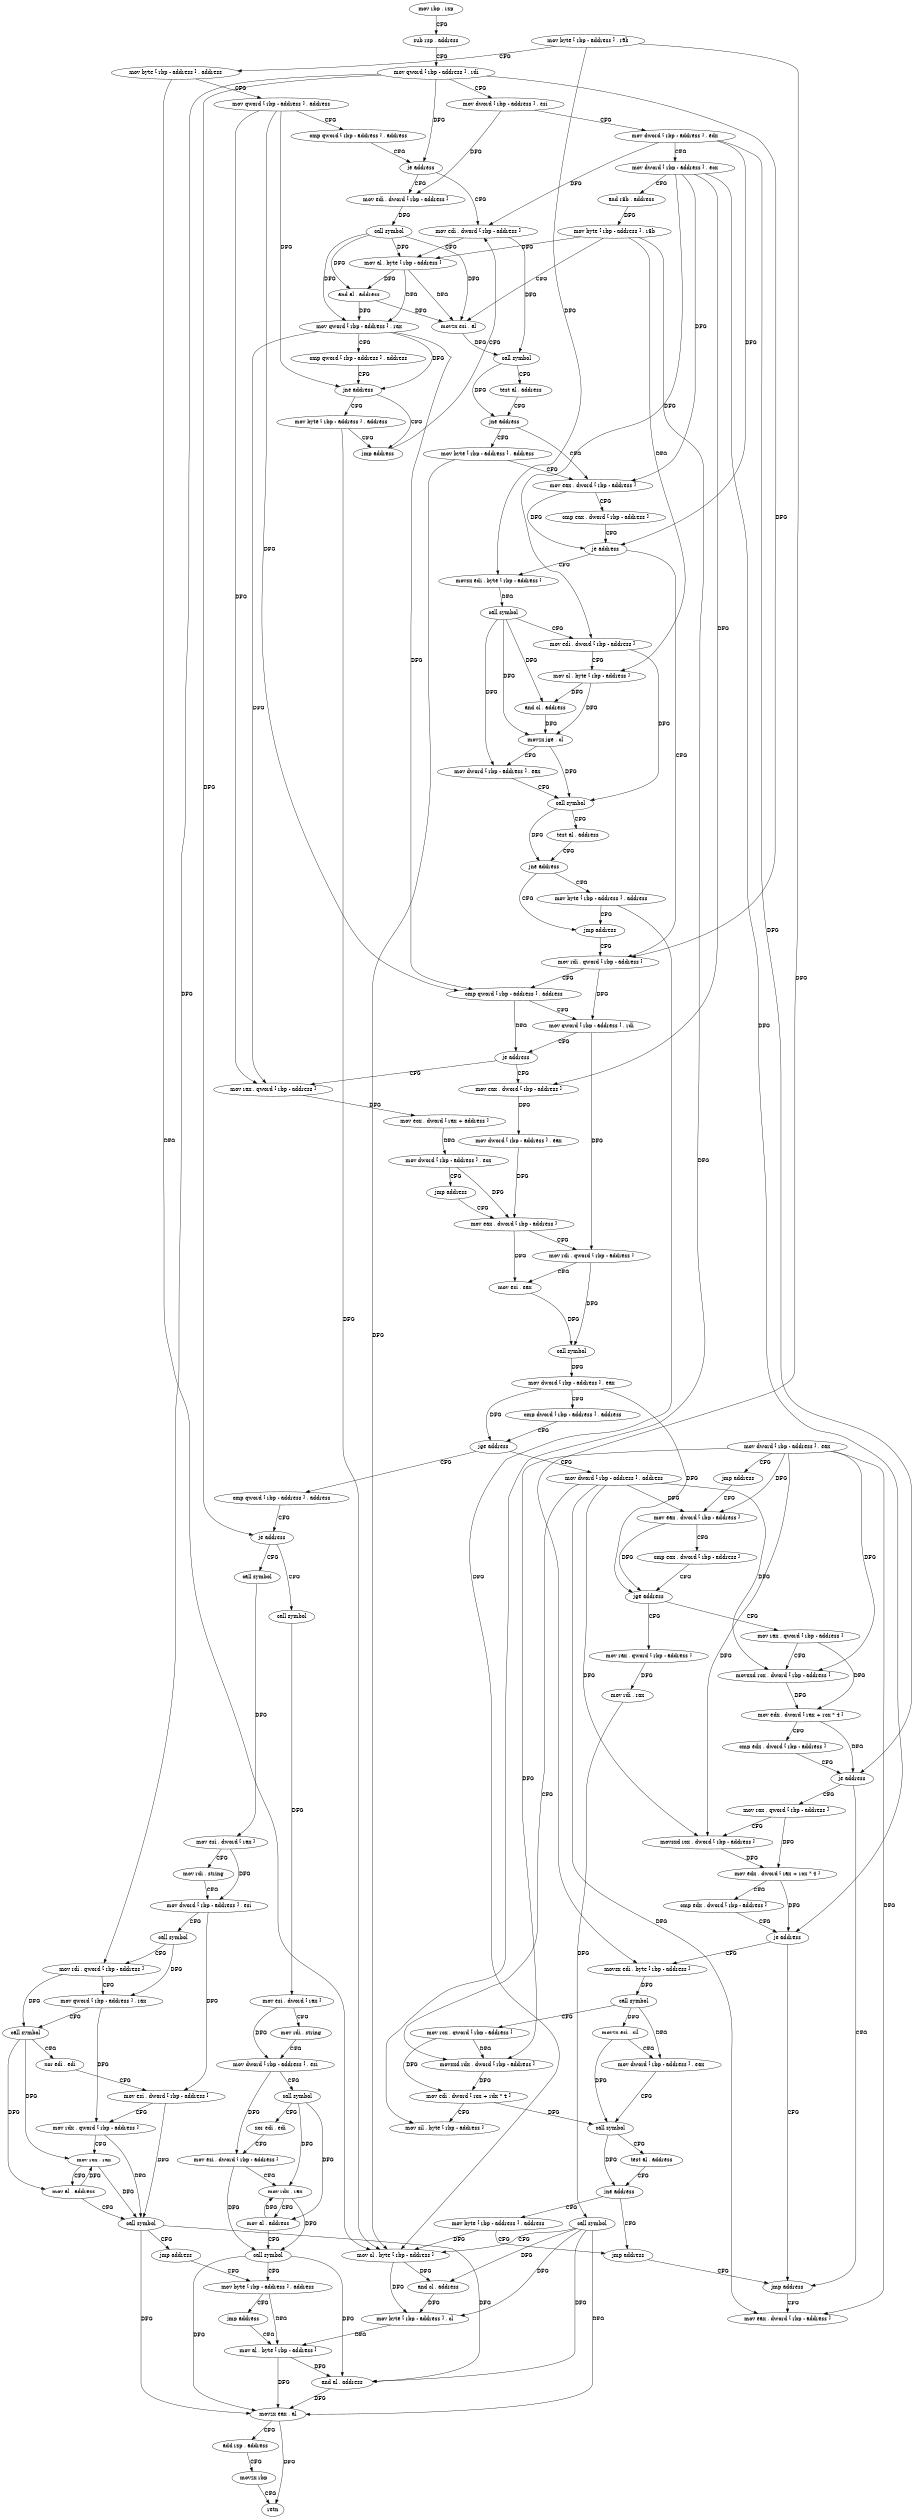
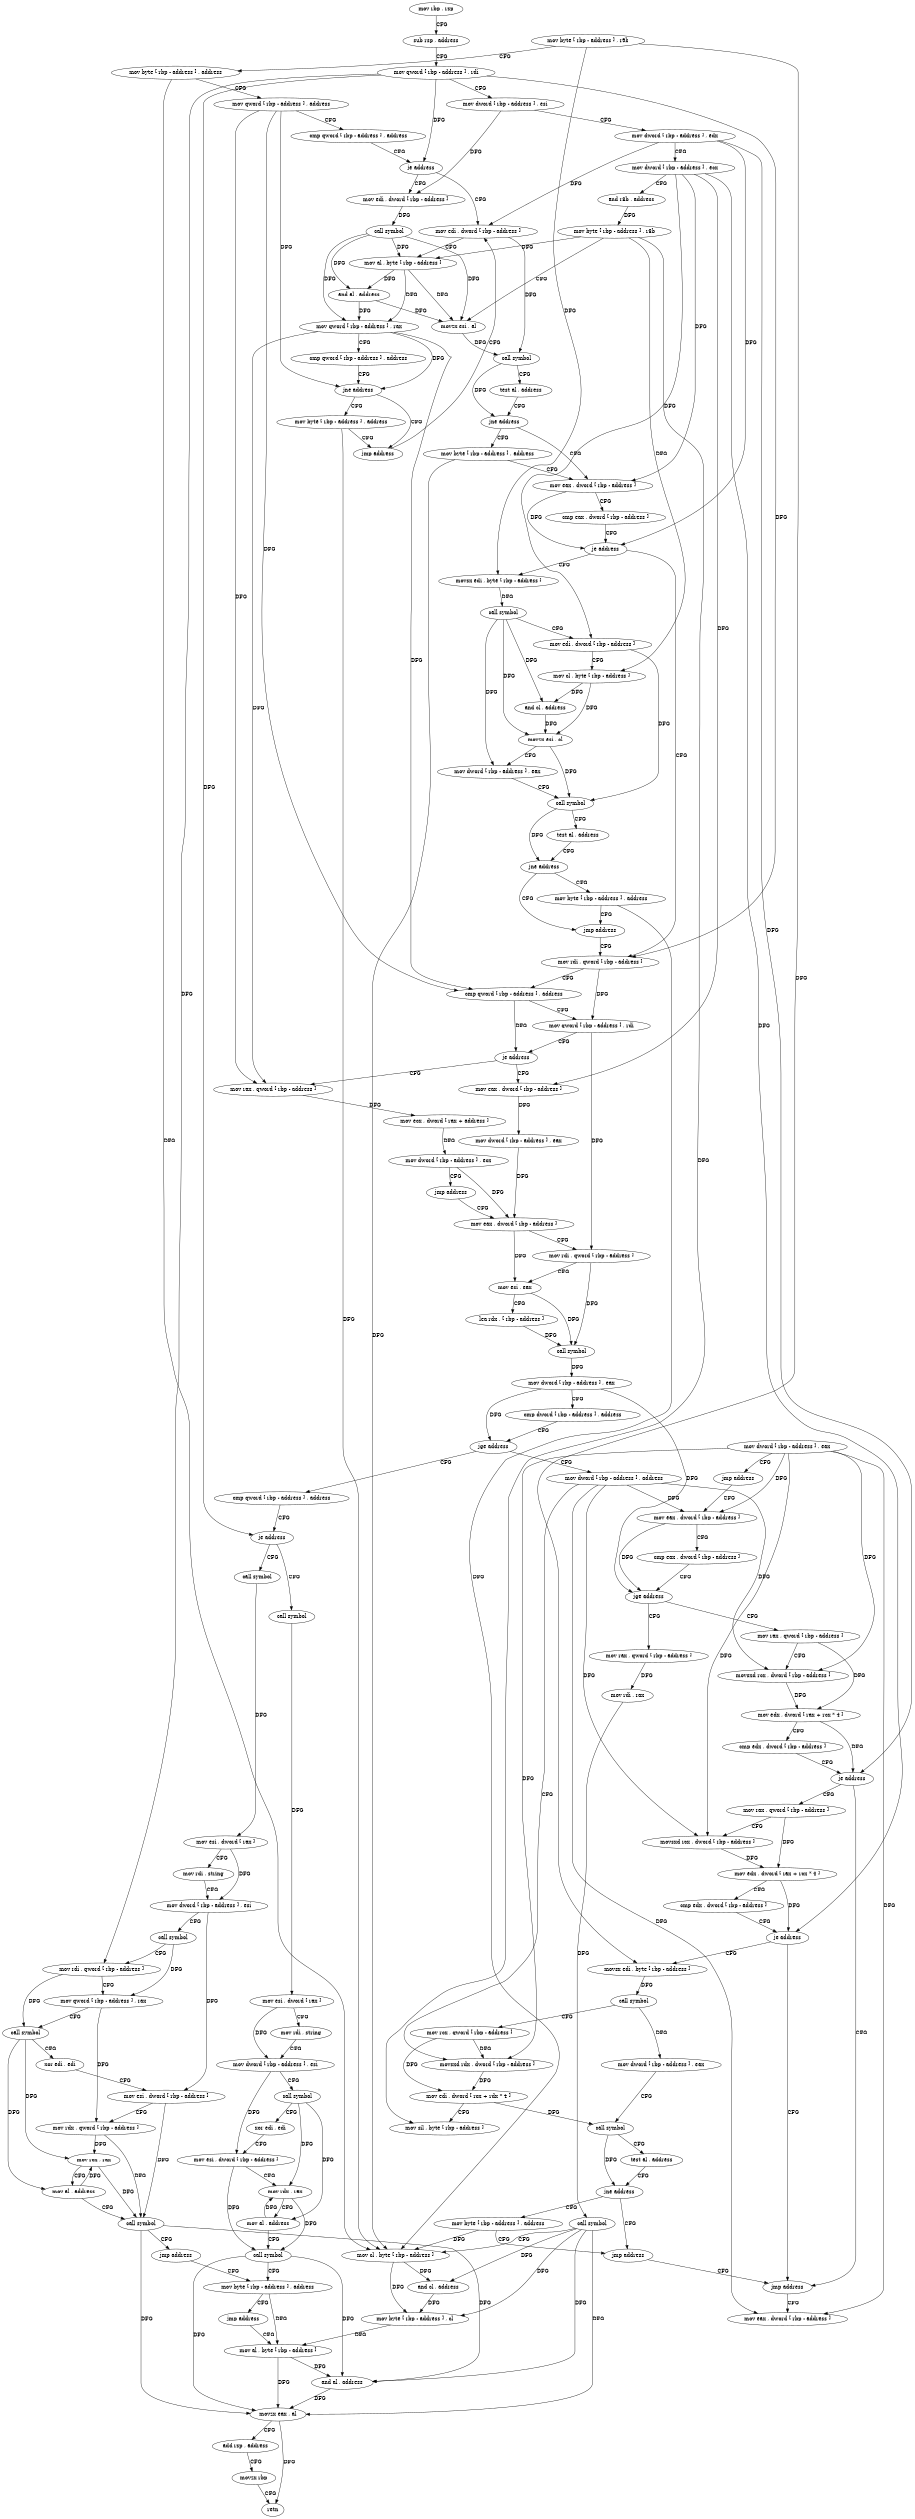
node "movzx jge , cl": label "movzx jge , cl" -> "movzx esi , cl"
node "lea rdx , [ rbp - address ]": added
node "movzx esi , sil": removed
edge "mov rdx , qword [ rbp - address ]" -> "mov rcx , rax": label "CFG" -> "DFG"
